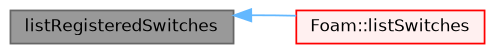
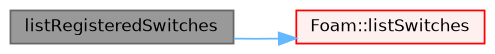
edge "Foam::listSwitches" -> "listRegisteredSwitches": reversed
